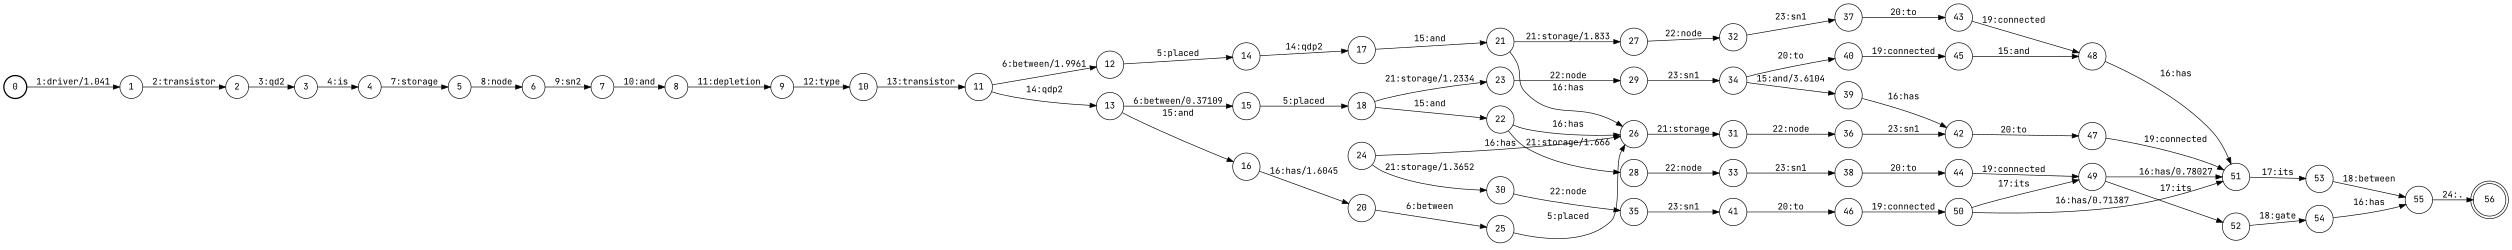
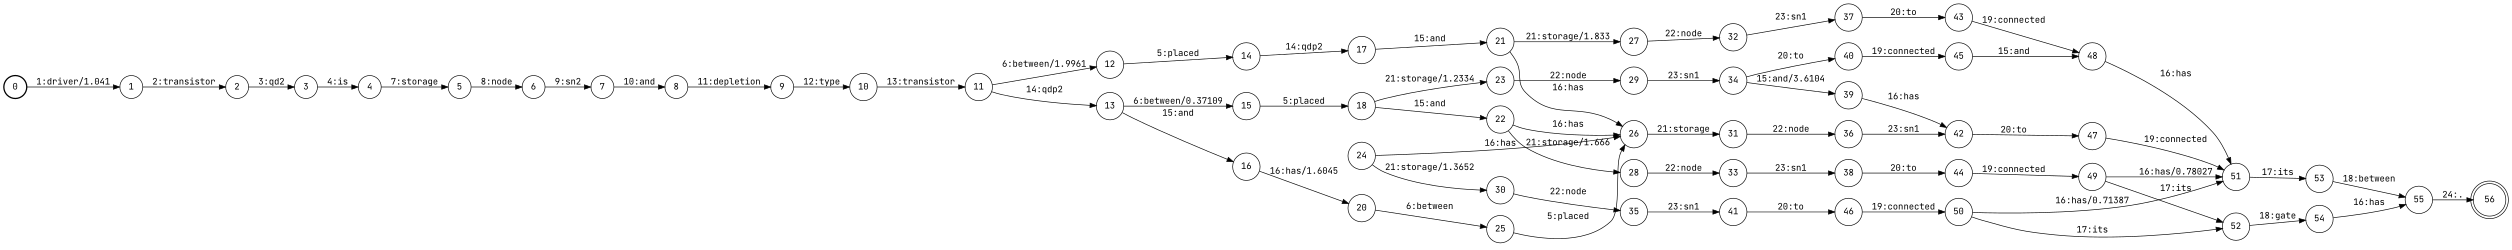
edge "50" -> "49": now "50" -> "52"
